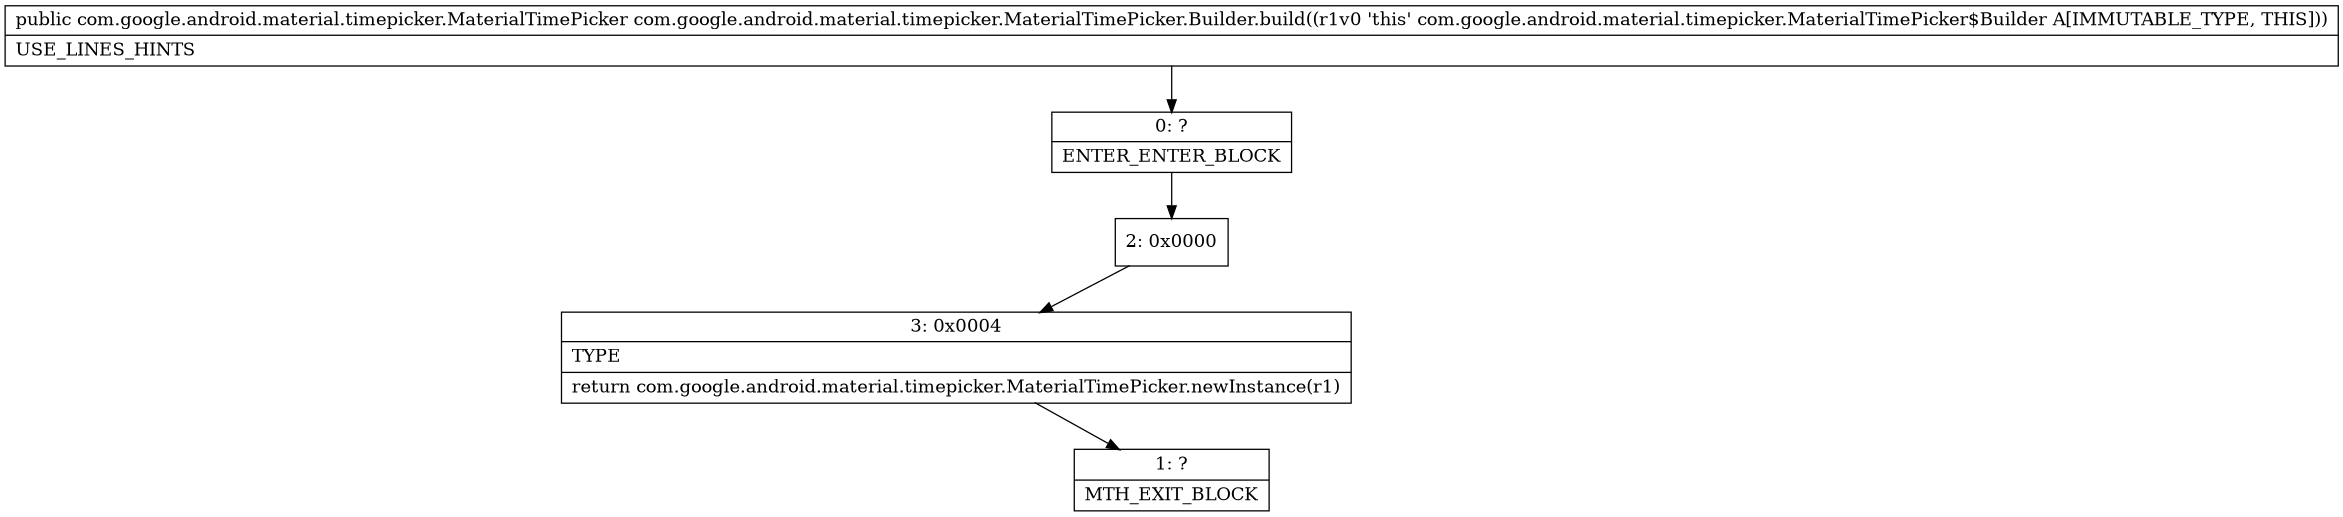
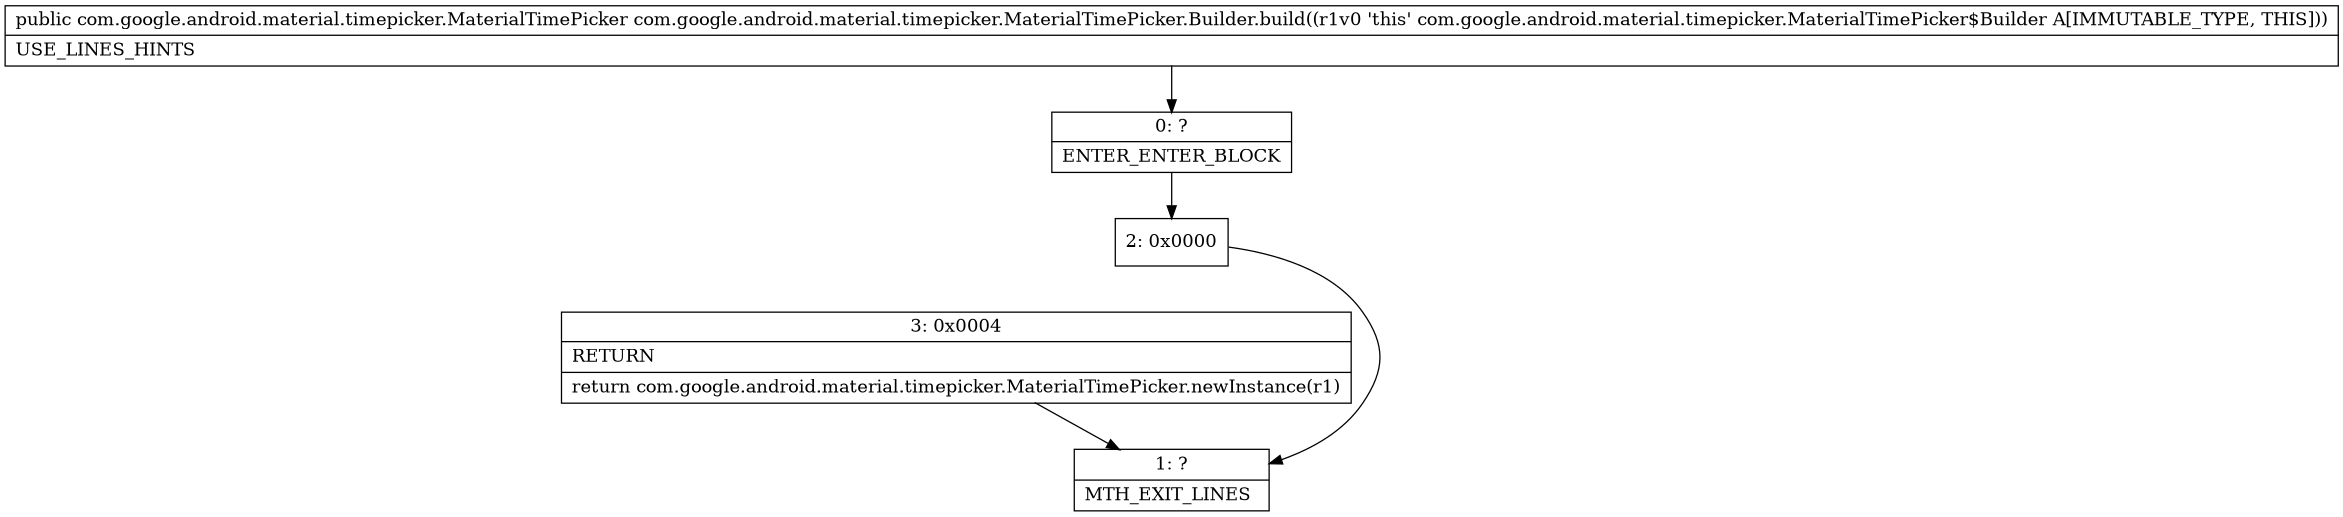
edge "2: 0x0000" -> "3: 0x0004": now "2: 0x0000" -> "1: ?"
node "3: 0x0004": text "TYPE" -> "RETURN"
node "1: ?": text "MTH_EXIT_BLOCK" -> "MTH_EXIT_LINES"
